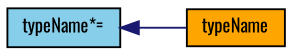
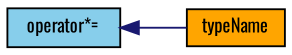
node "typeName*=": label "typeName*=" -> "operator*="
